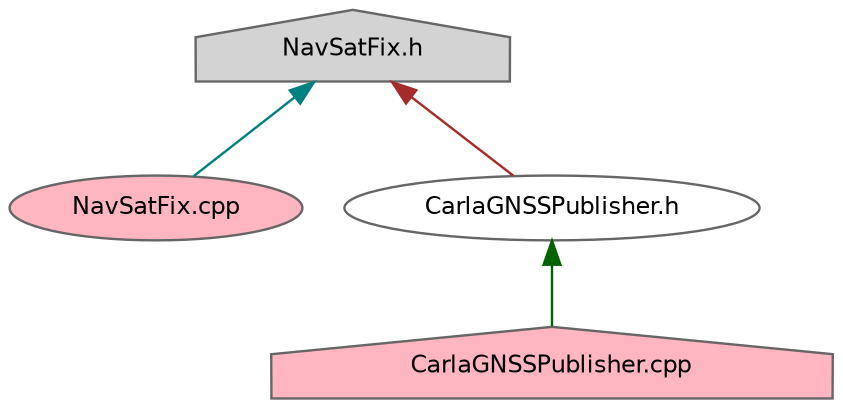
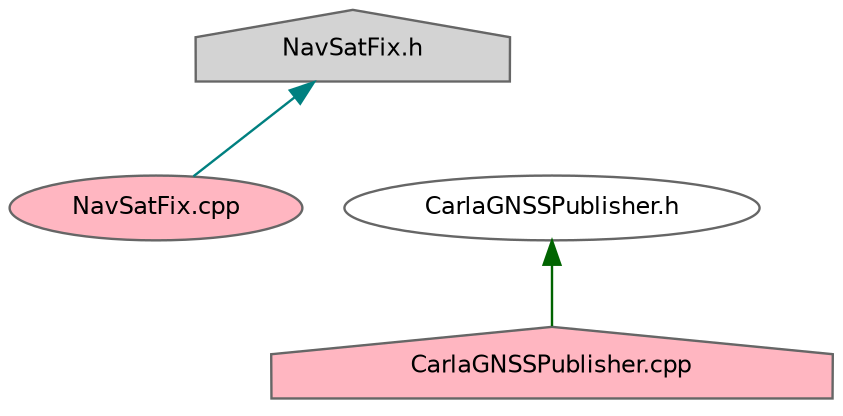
edge "CarlaGNSSPublisher.h" -> "NavSatFix.h": removed
